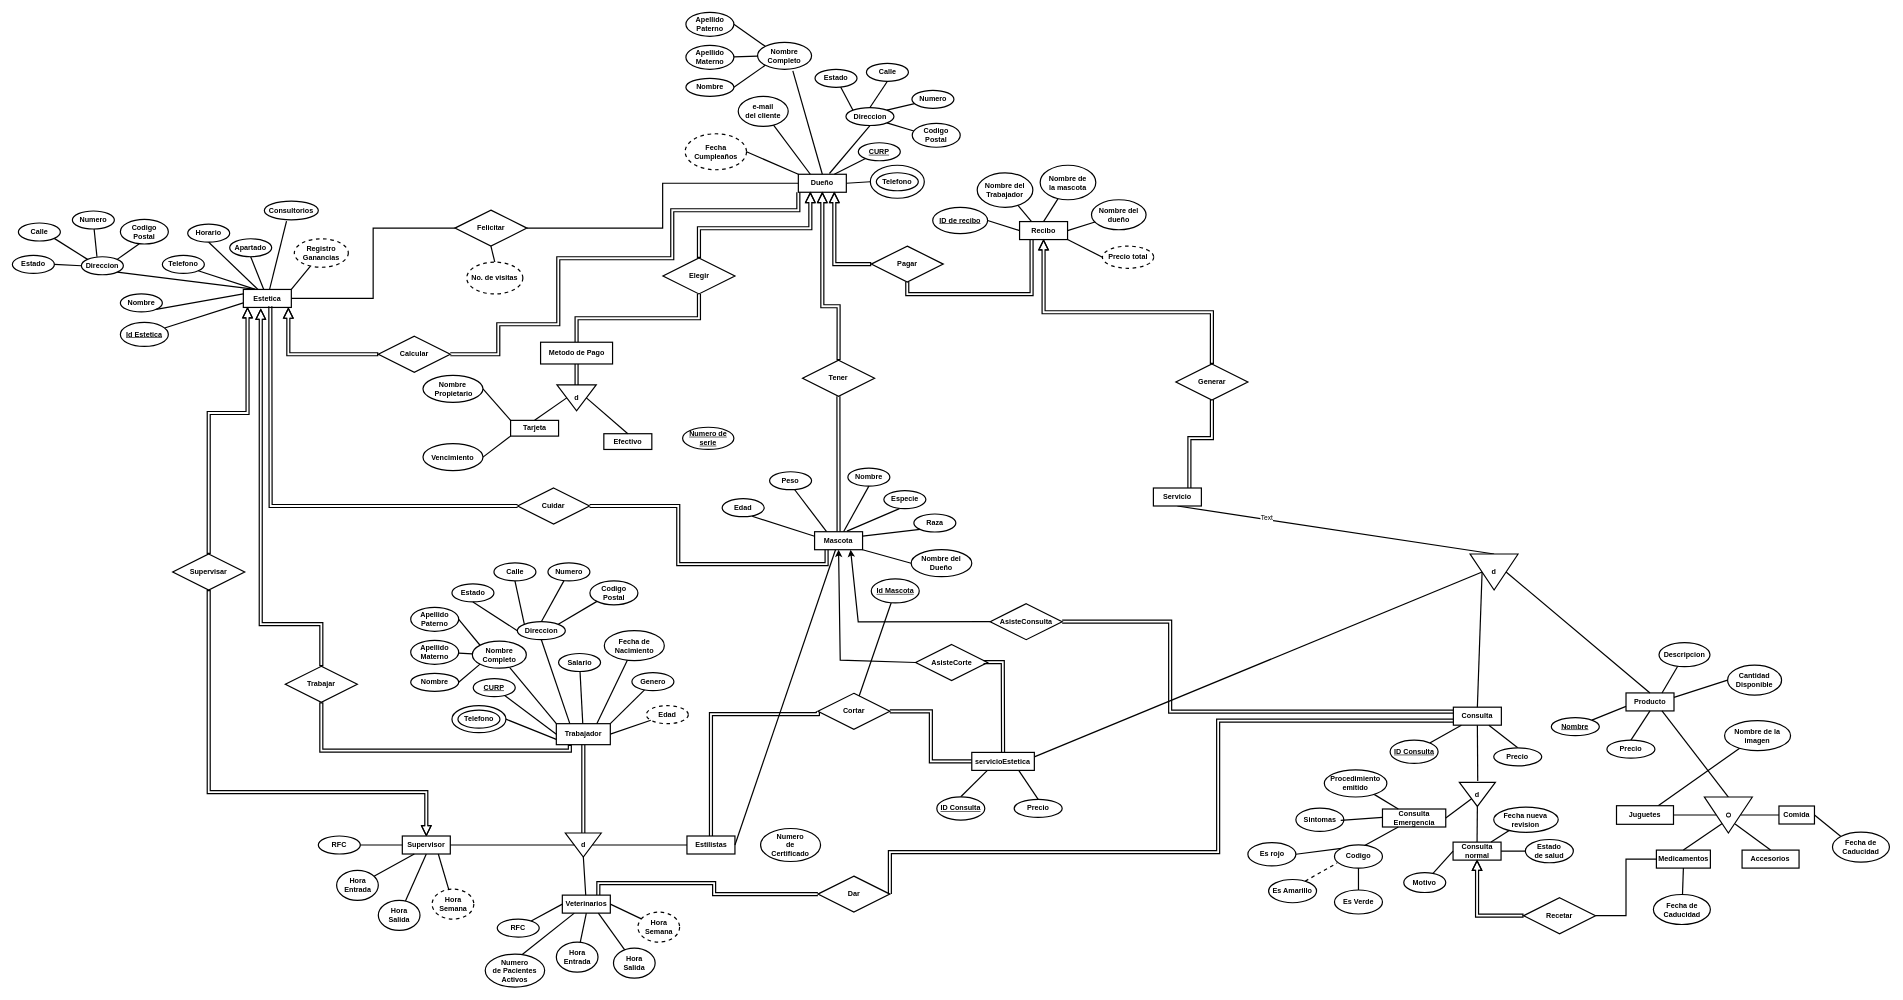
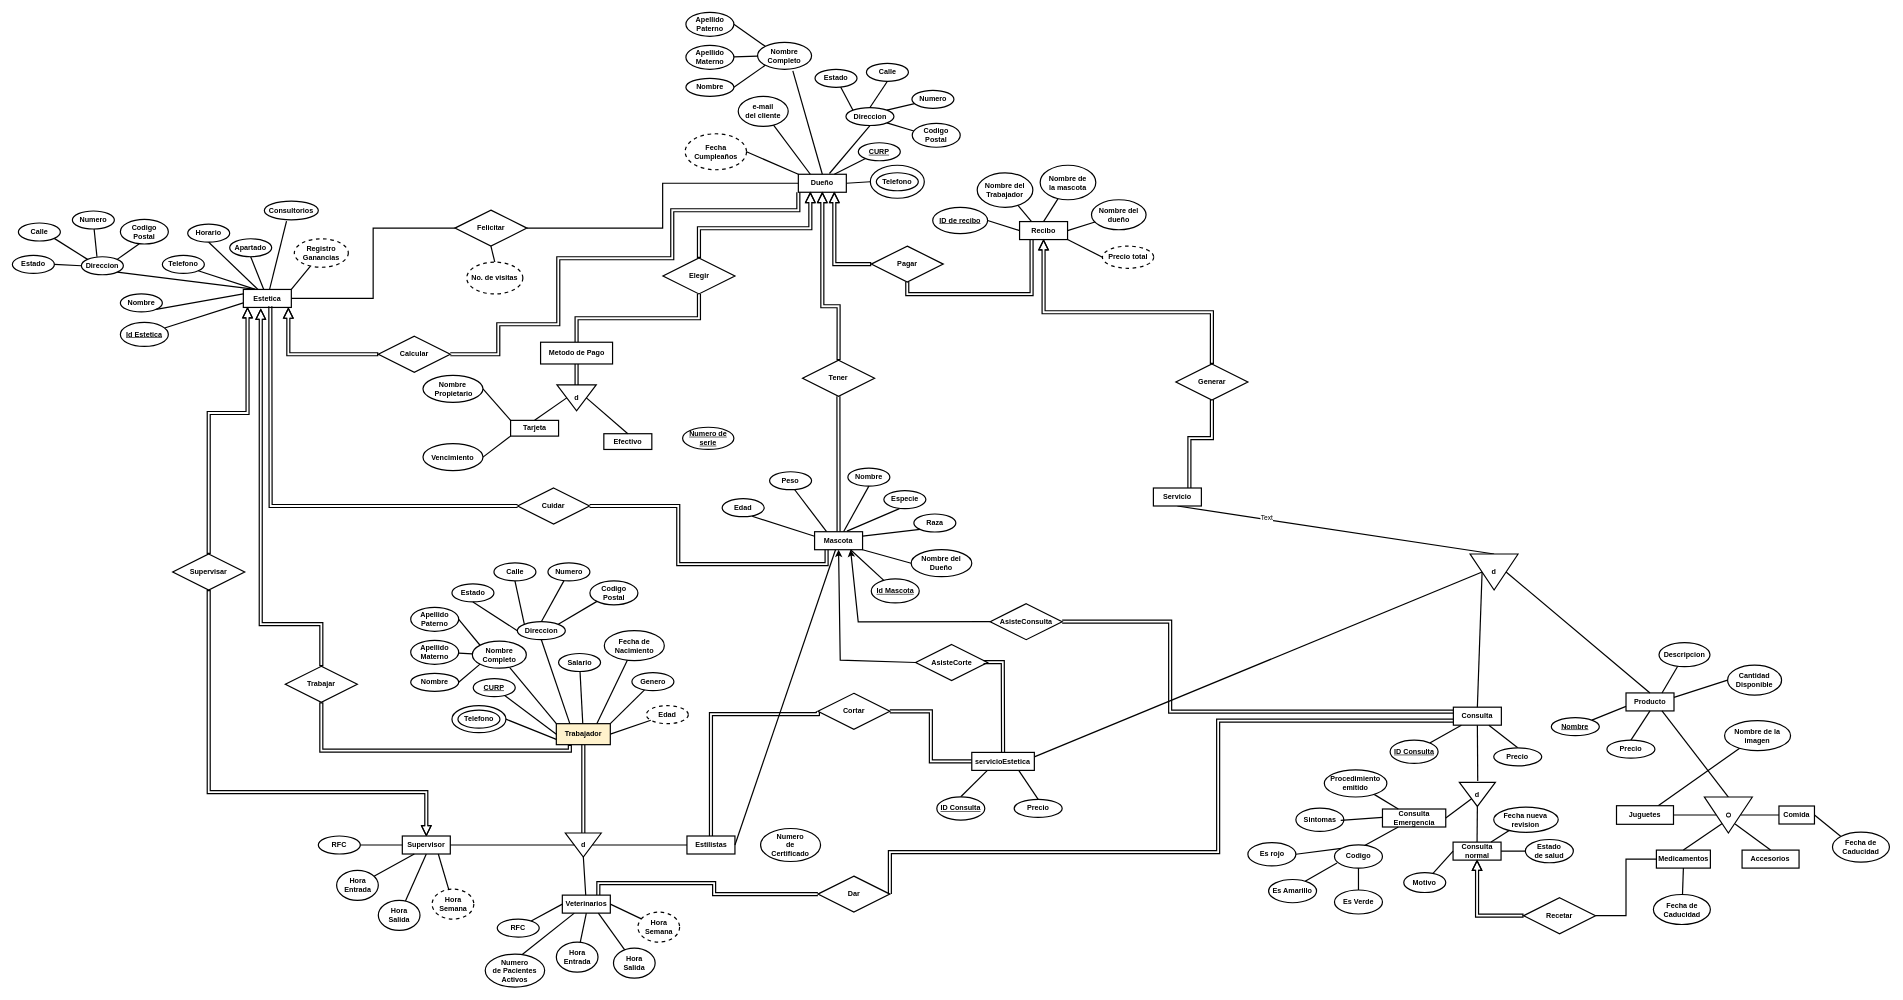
edge "Id Mascota" -- "Cortar": now "Id Mascota" -- "Mascota"
node "Trabajador": fillcolor #ffffff -> #fff2cc
edge "Codigo" -- "Es Amarillo": style dashed -> solid
